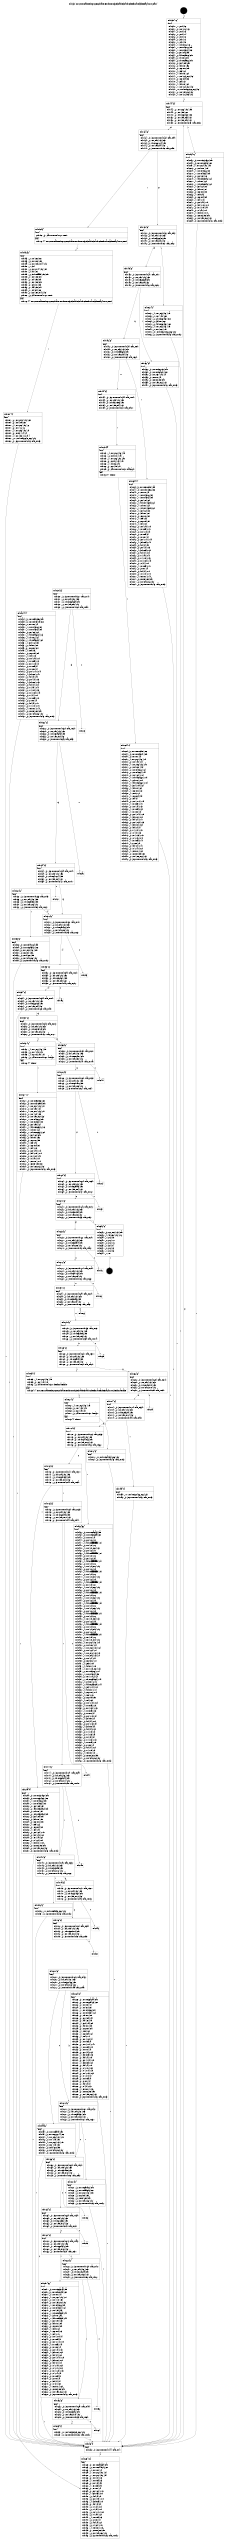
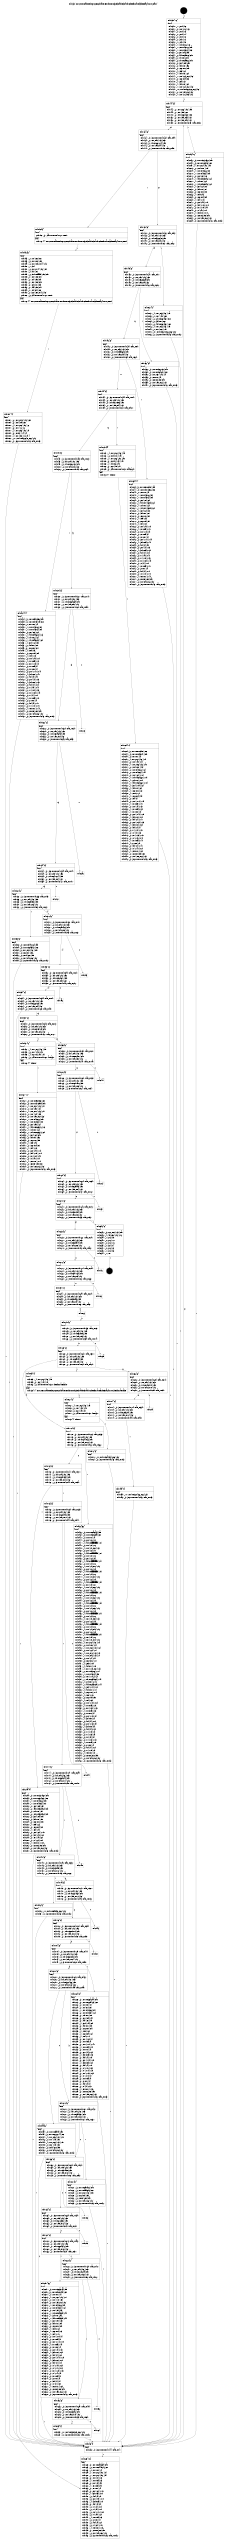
node "0x4014f0 [28]": added
edge "0x401544 [28]" -> "0x40157c [28]": now "0x401544 [28]" -> "0x401560 [28]"
edge "0x401694 [28]" -> "0x4016b0 [28]": now "0x401e85" -> "0x4016b0 [28]"
edge "0x401704 [28]" -> "0x401720 [28]": now "0x4016cc [28]" -> "0x401720 [28]"
node "0x4017e4 [28]": added
edge "0x4018ce [106]" -> "0x4024c3 [5]": reversed
